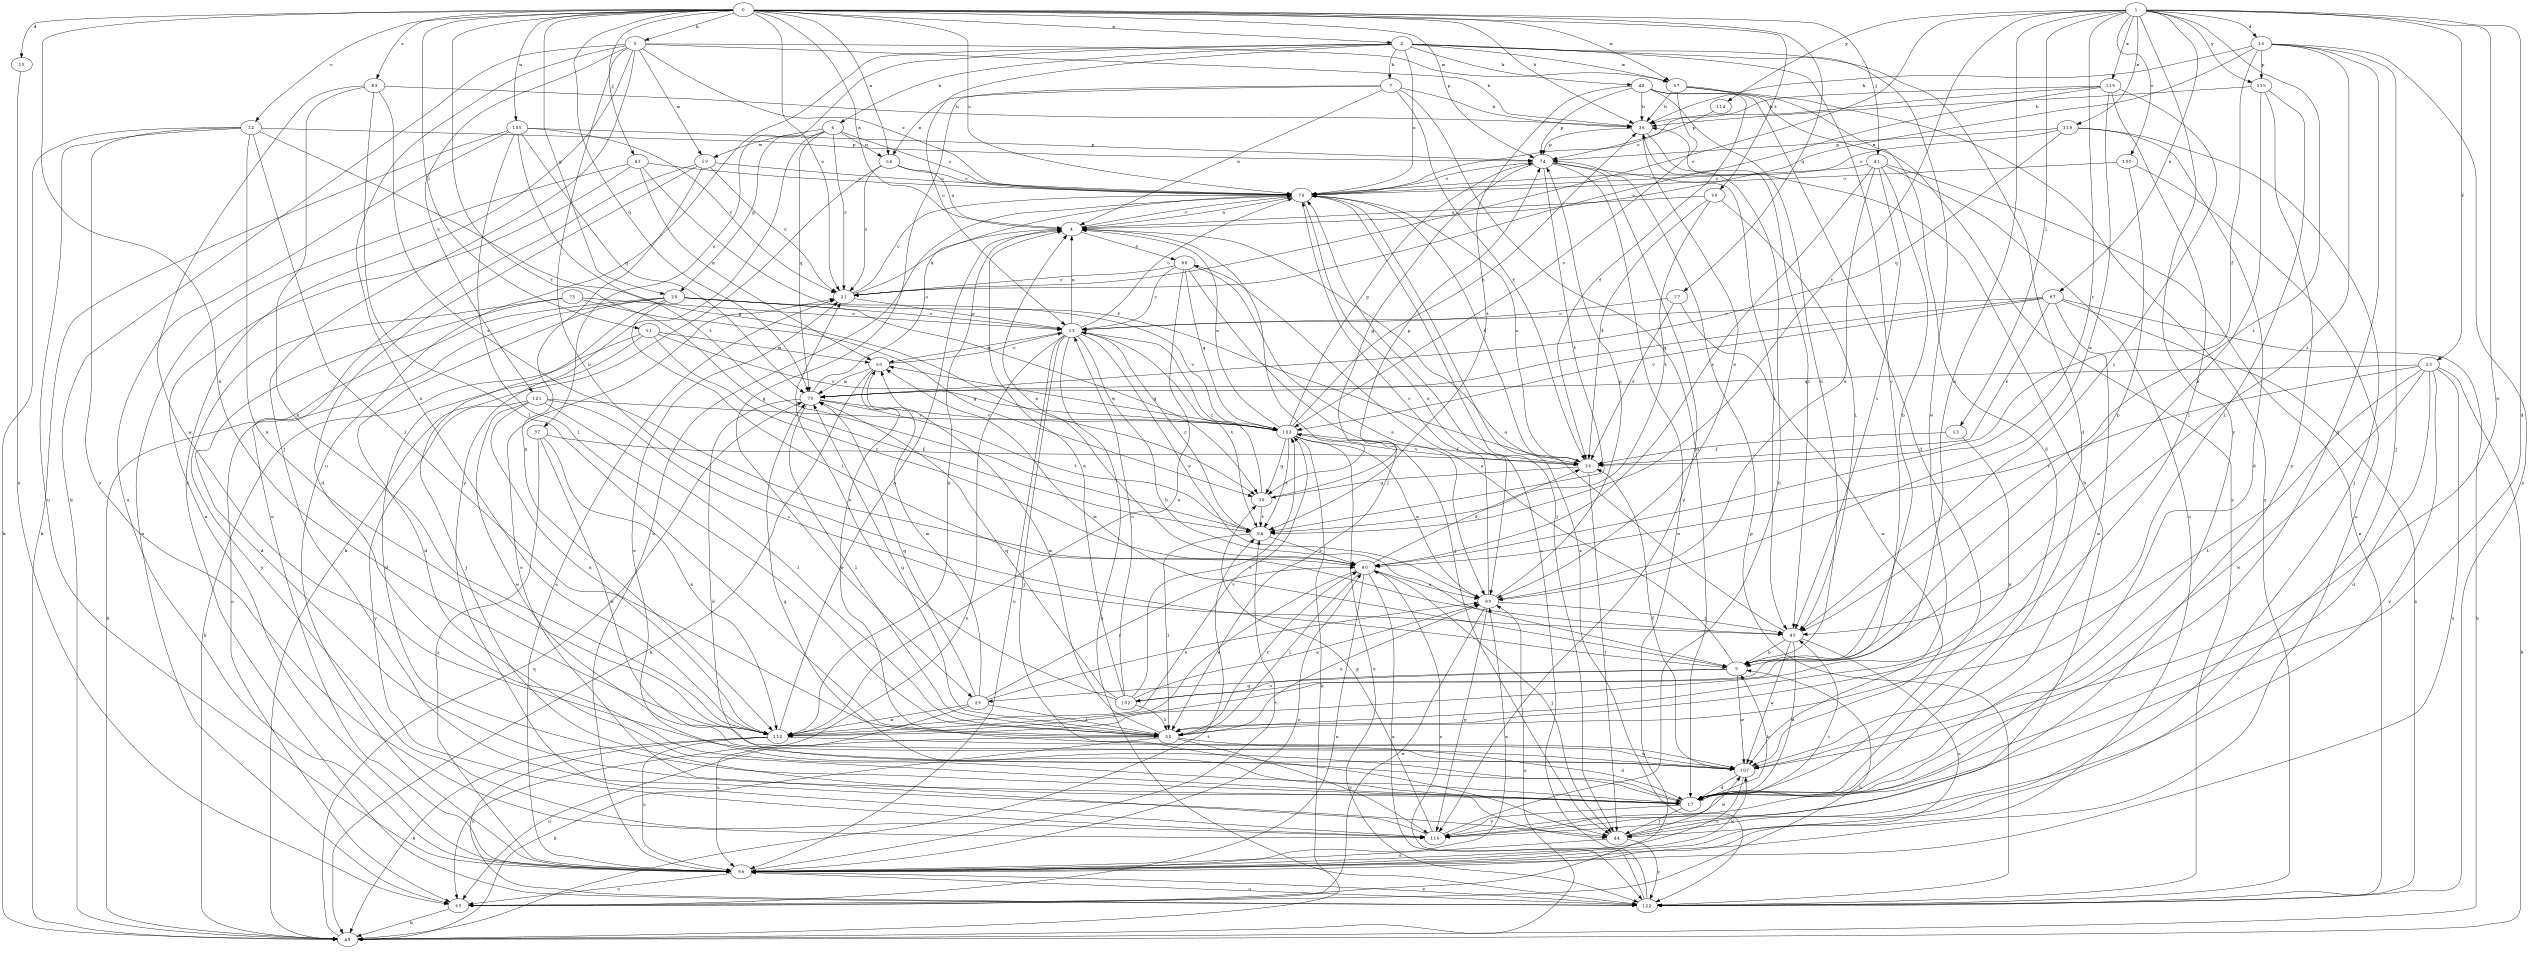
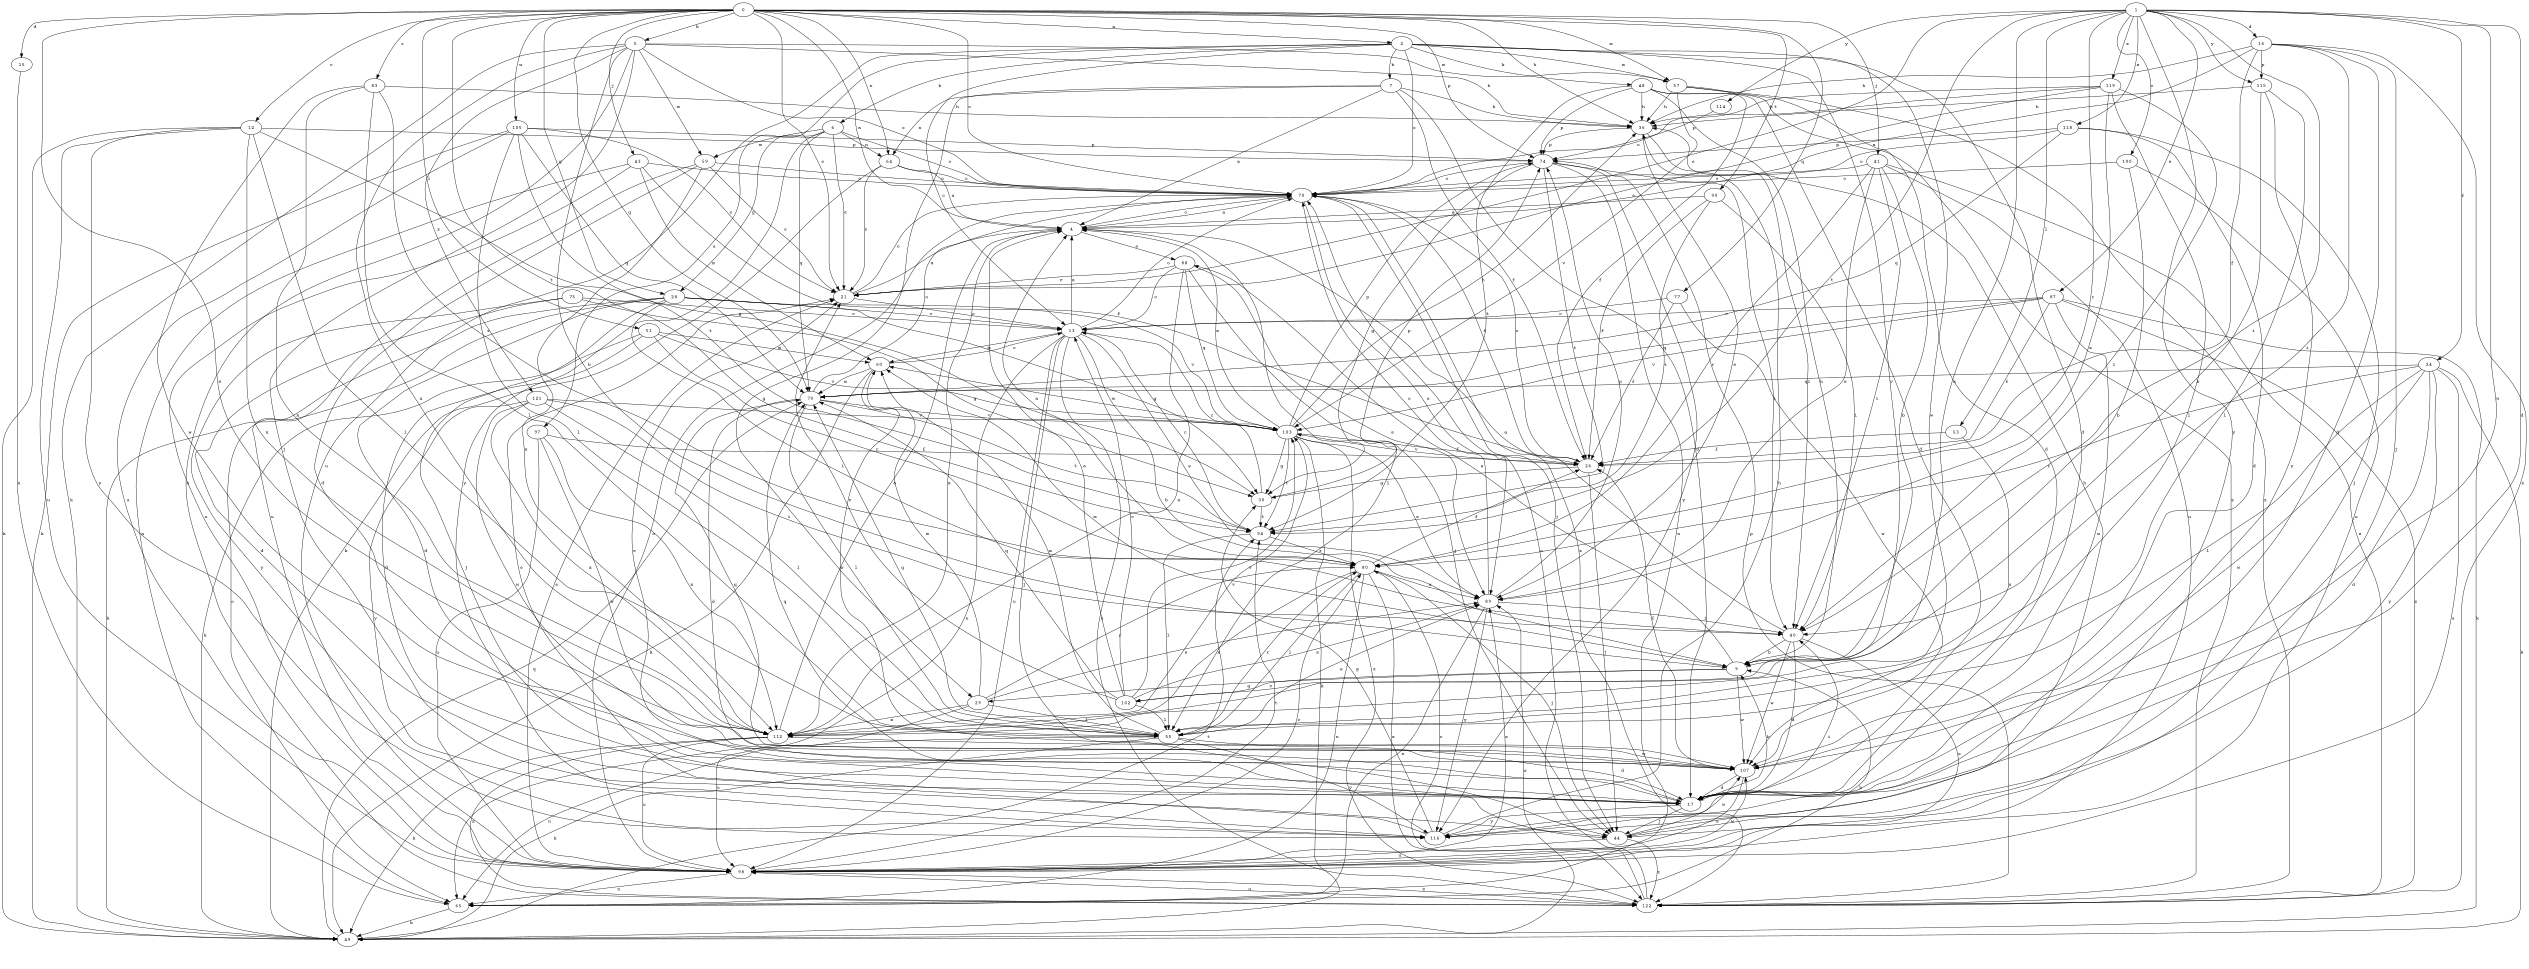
node "23": label "23" -> "24"
edge "13" -> "94": removed, label "t"
edge "29" -> "79": now "107" -> "79"
